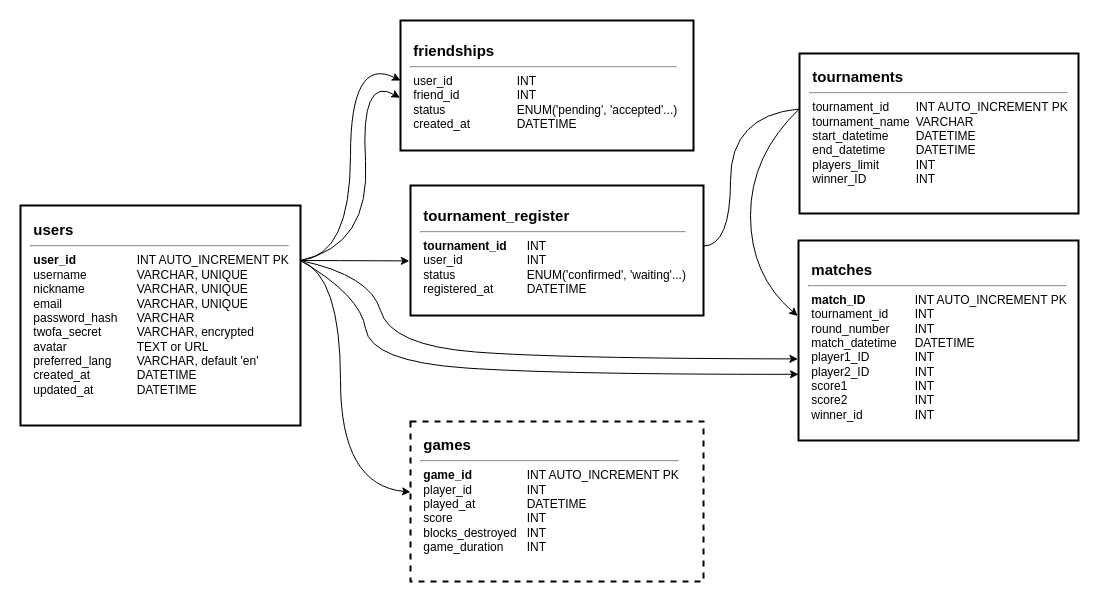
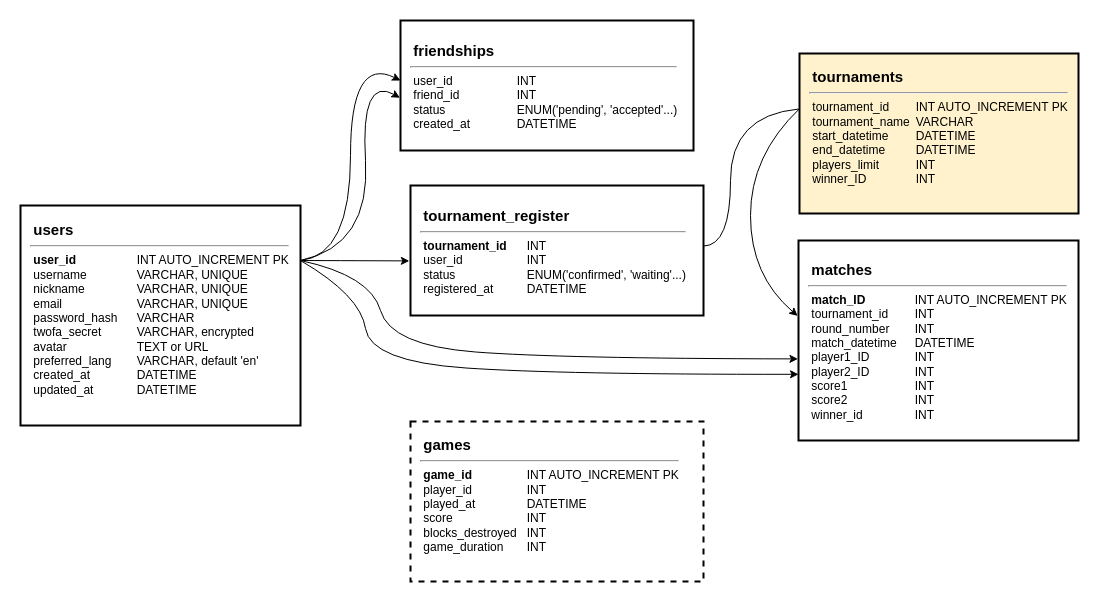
node "tournaments tournament_id INT AUTO_INCREMENT PK tournament_name VARCHAR start_datetime DATETIME end_datetime DATETIME players_limit INT winner_ID INT": fillcolor #ffffff -> #fff2cc
edge "users user_id INT AUTO_INCREMENT PK username VARCHAR, UNIQUE nickname VARCHAR, UNIQUE email VARCHAR, UNIQUE password_hash VARCHAR twofa_secret VARCHAR, encrypted avatar TEXT or URL preferred_lang VARCHAR, default 'en' created_at DATETIME updated_at DATETIME" -> "games game_id INT AUTO_INCREMENT PK player_id INT played_at DATETIME score INT blocks_destroyed INT game_duration INT": removed
